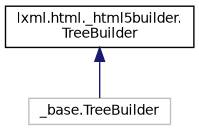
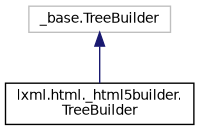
edge "_base.TreeBuilder" -> "lxml.html._html5builder. TreeBuilder": reversed
